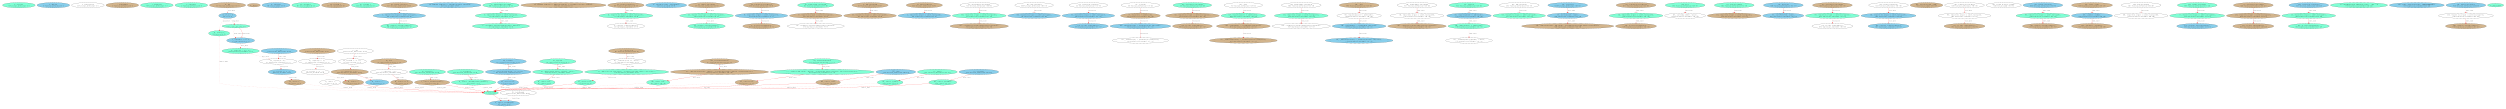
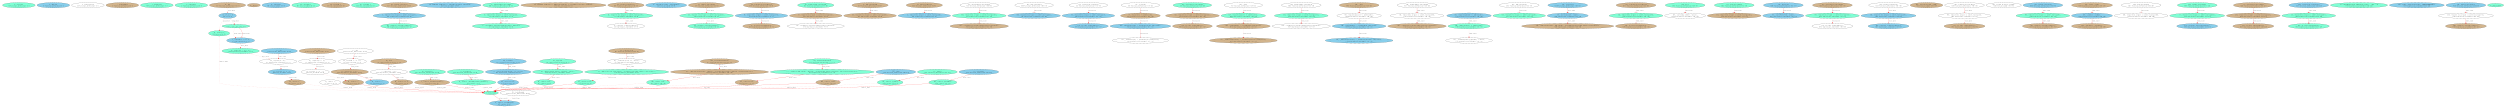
node "148_ _approve 1163-function_definition-149-154": removed
